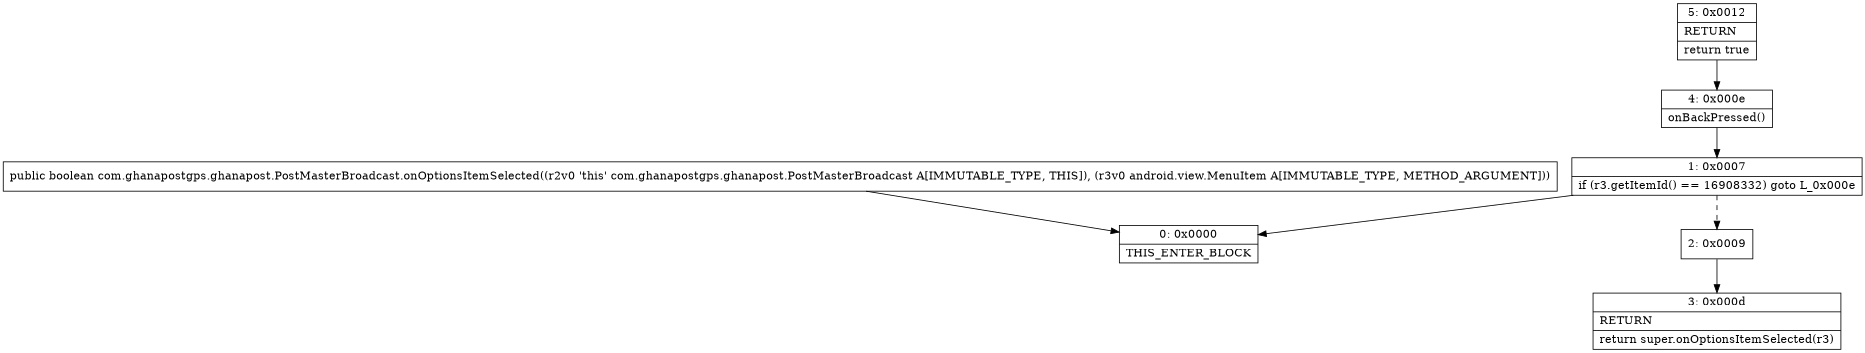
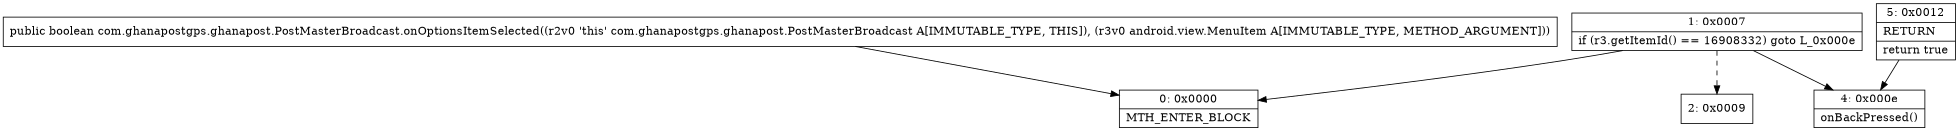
edge "4: 0x000e" -> "1: 0x0007": reversed
node "0: 0x0000": text "THIS_ENTER_BLOCK" -> "MTH_ENTER_BLOCK"
node "3: 0x000d": removed
